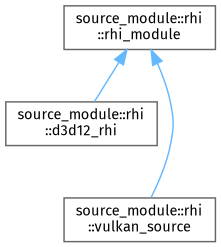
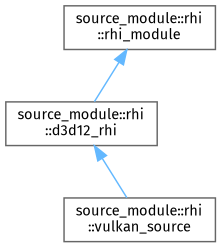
edge "source_module::rhi ::vulkan_source" -> "source_module::rhi ::rhi_module": now "source_module::rhi ::vulkan_source" -> "source_module::rhi ::d3d12_rhi"
